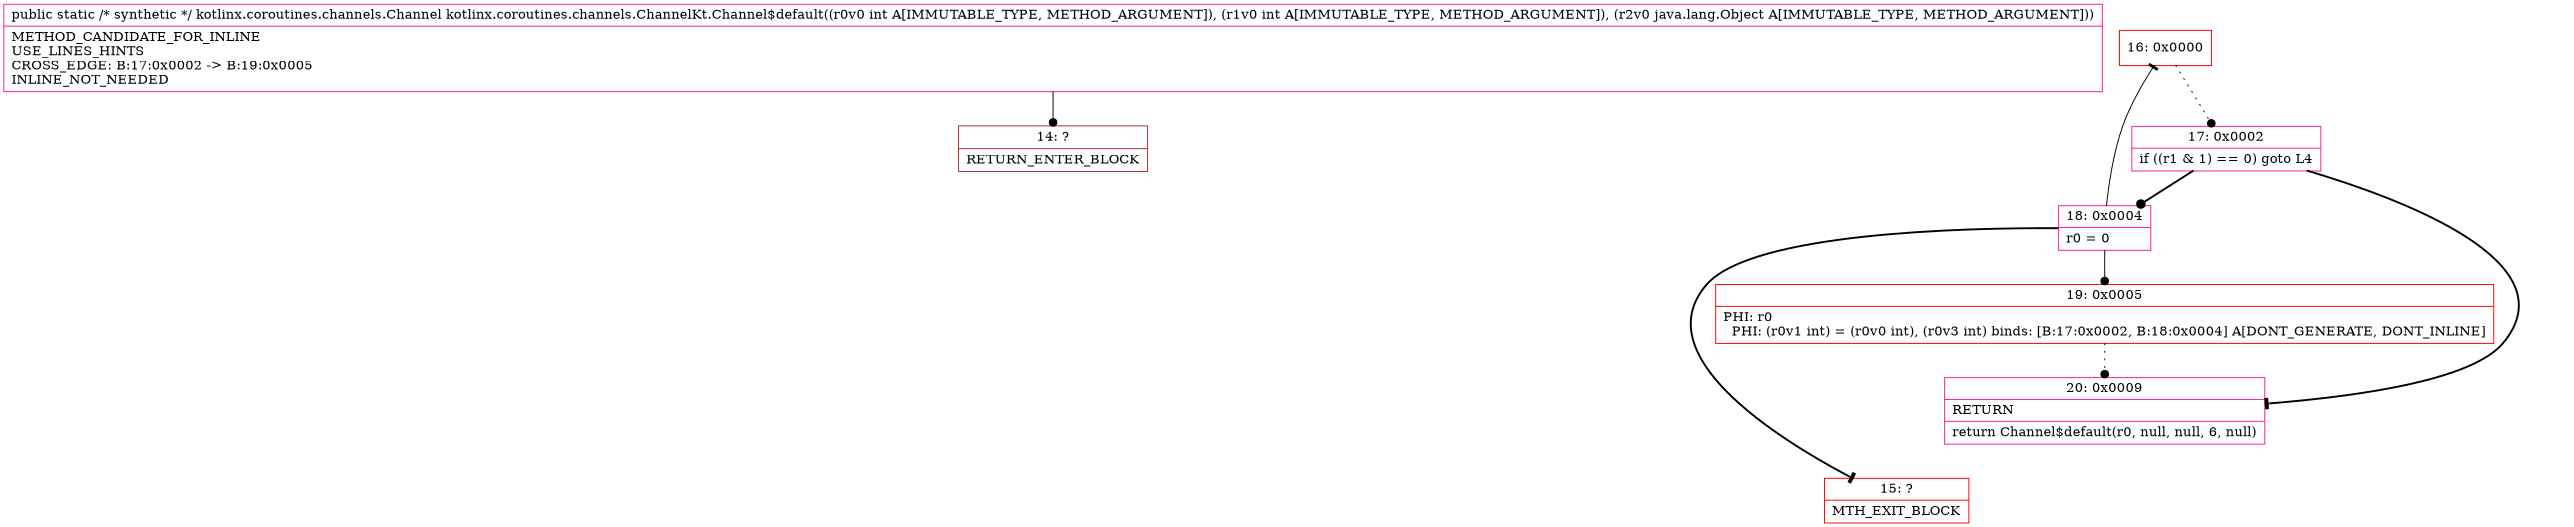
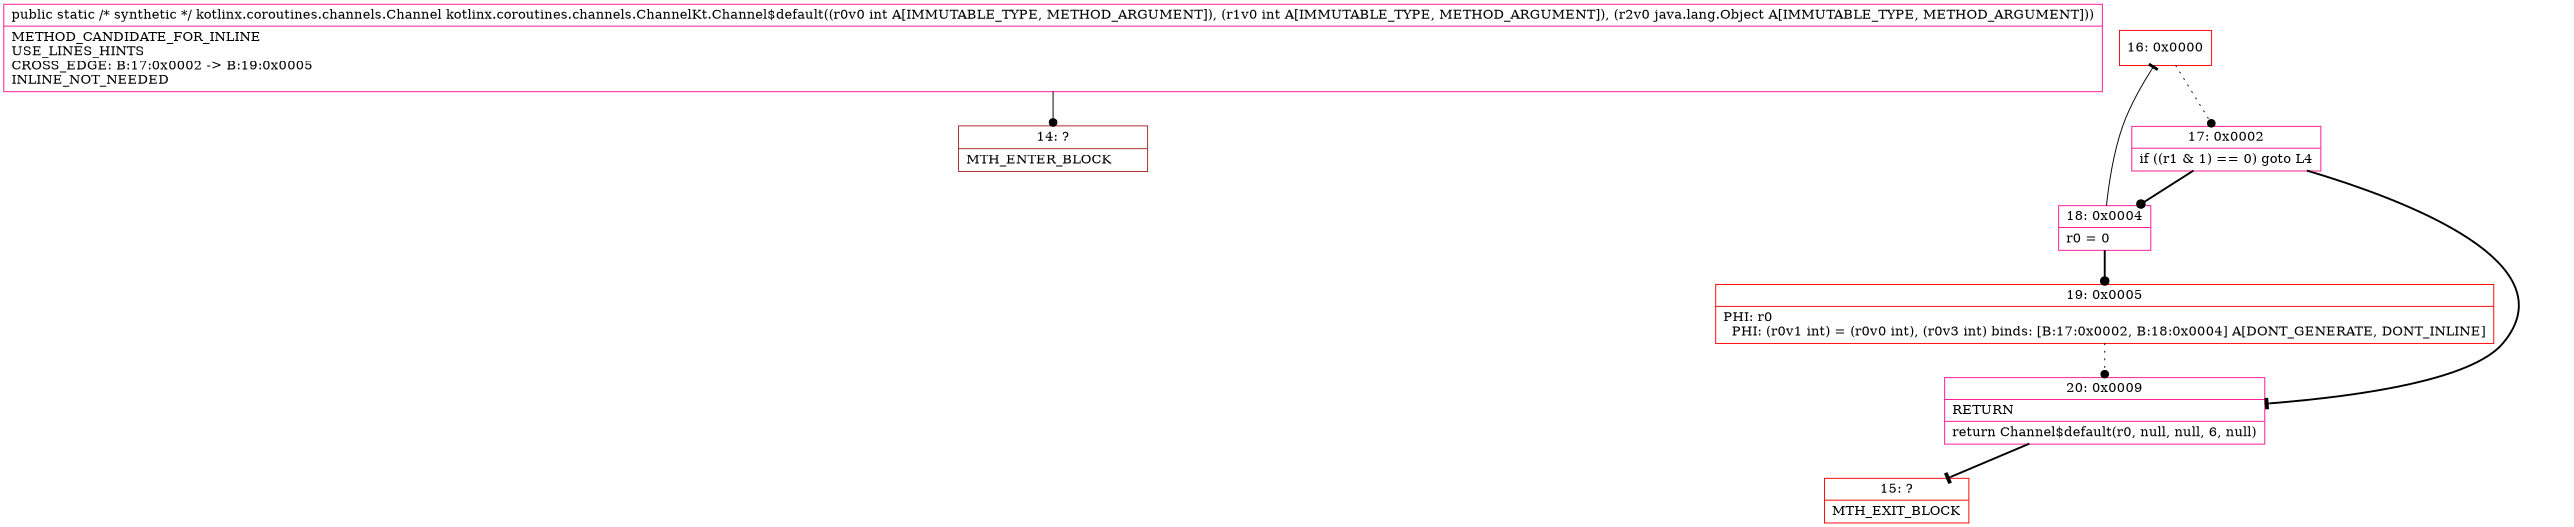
node "14: ?": text "RETURN_ENTER_BLOCK" -> "MTH_ENTER_BLOCK"
edge "18: 0x0004" -> "15: ?": now "20: 0x0009" -> "15: ?"
edge "18: 0x0004" -> "19: 0x0005": style solid -> bold
